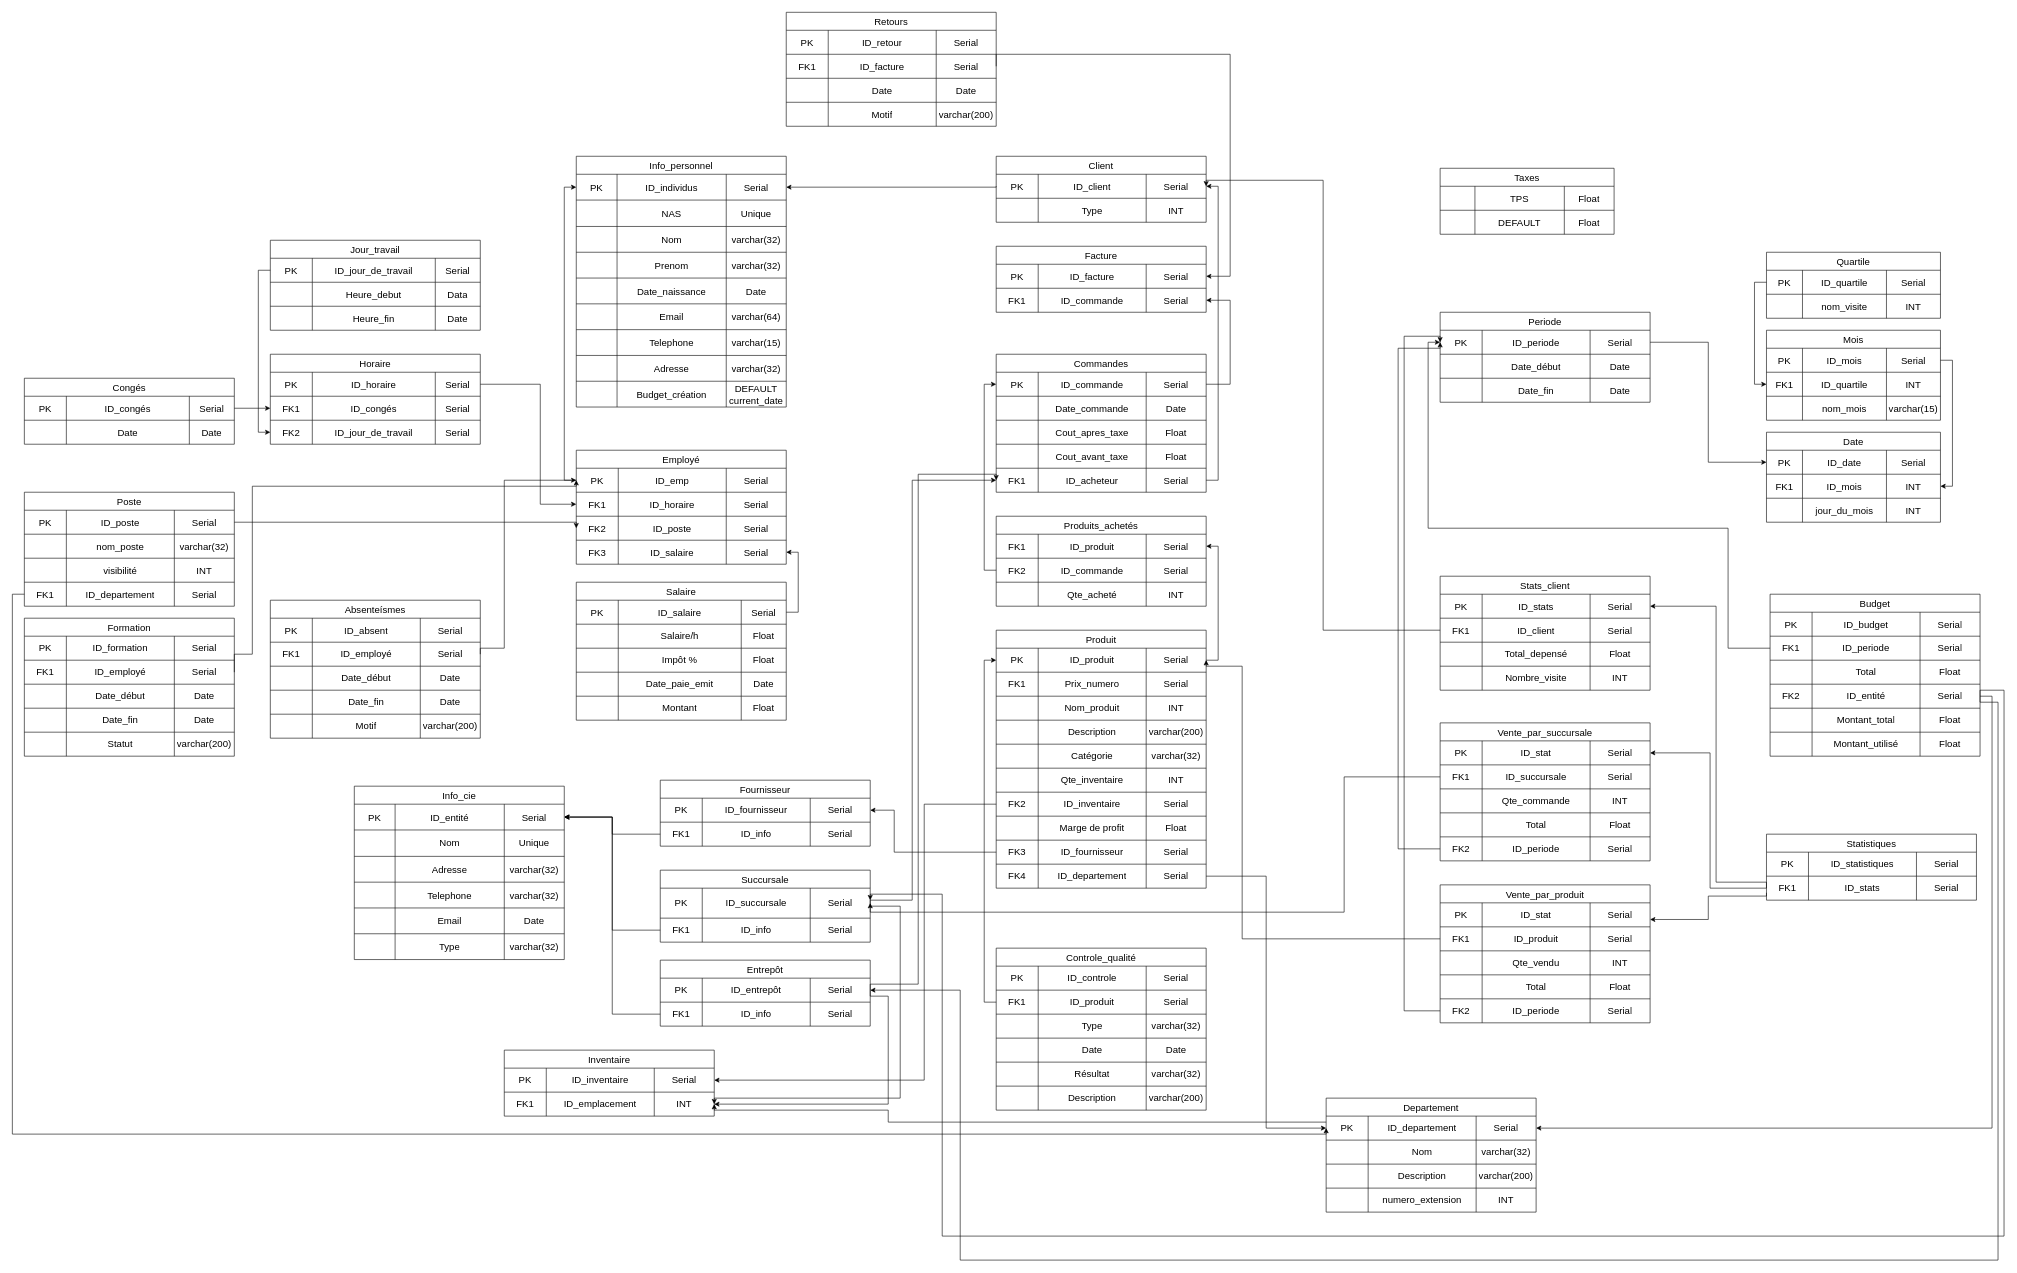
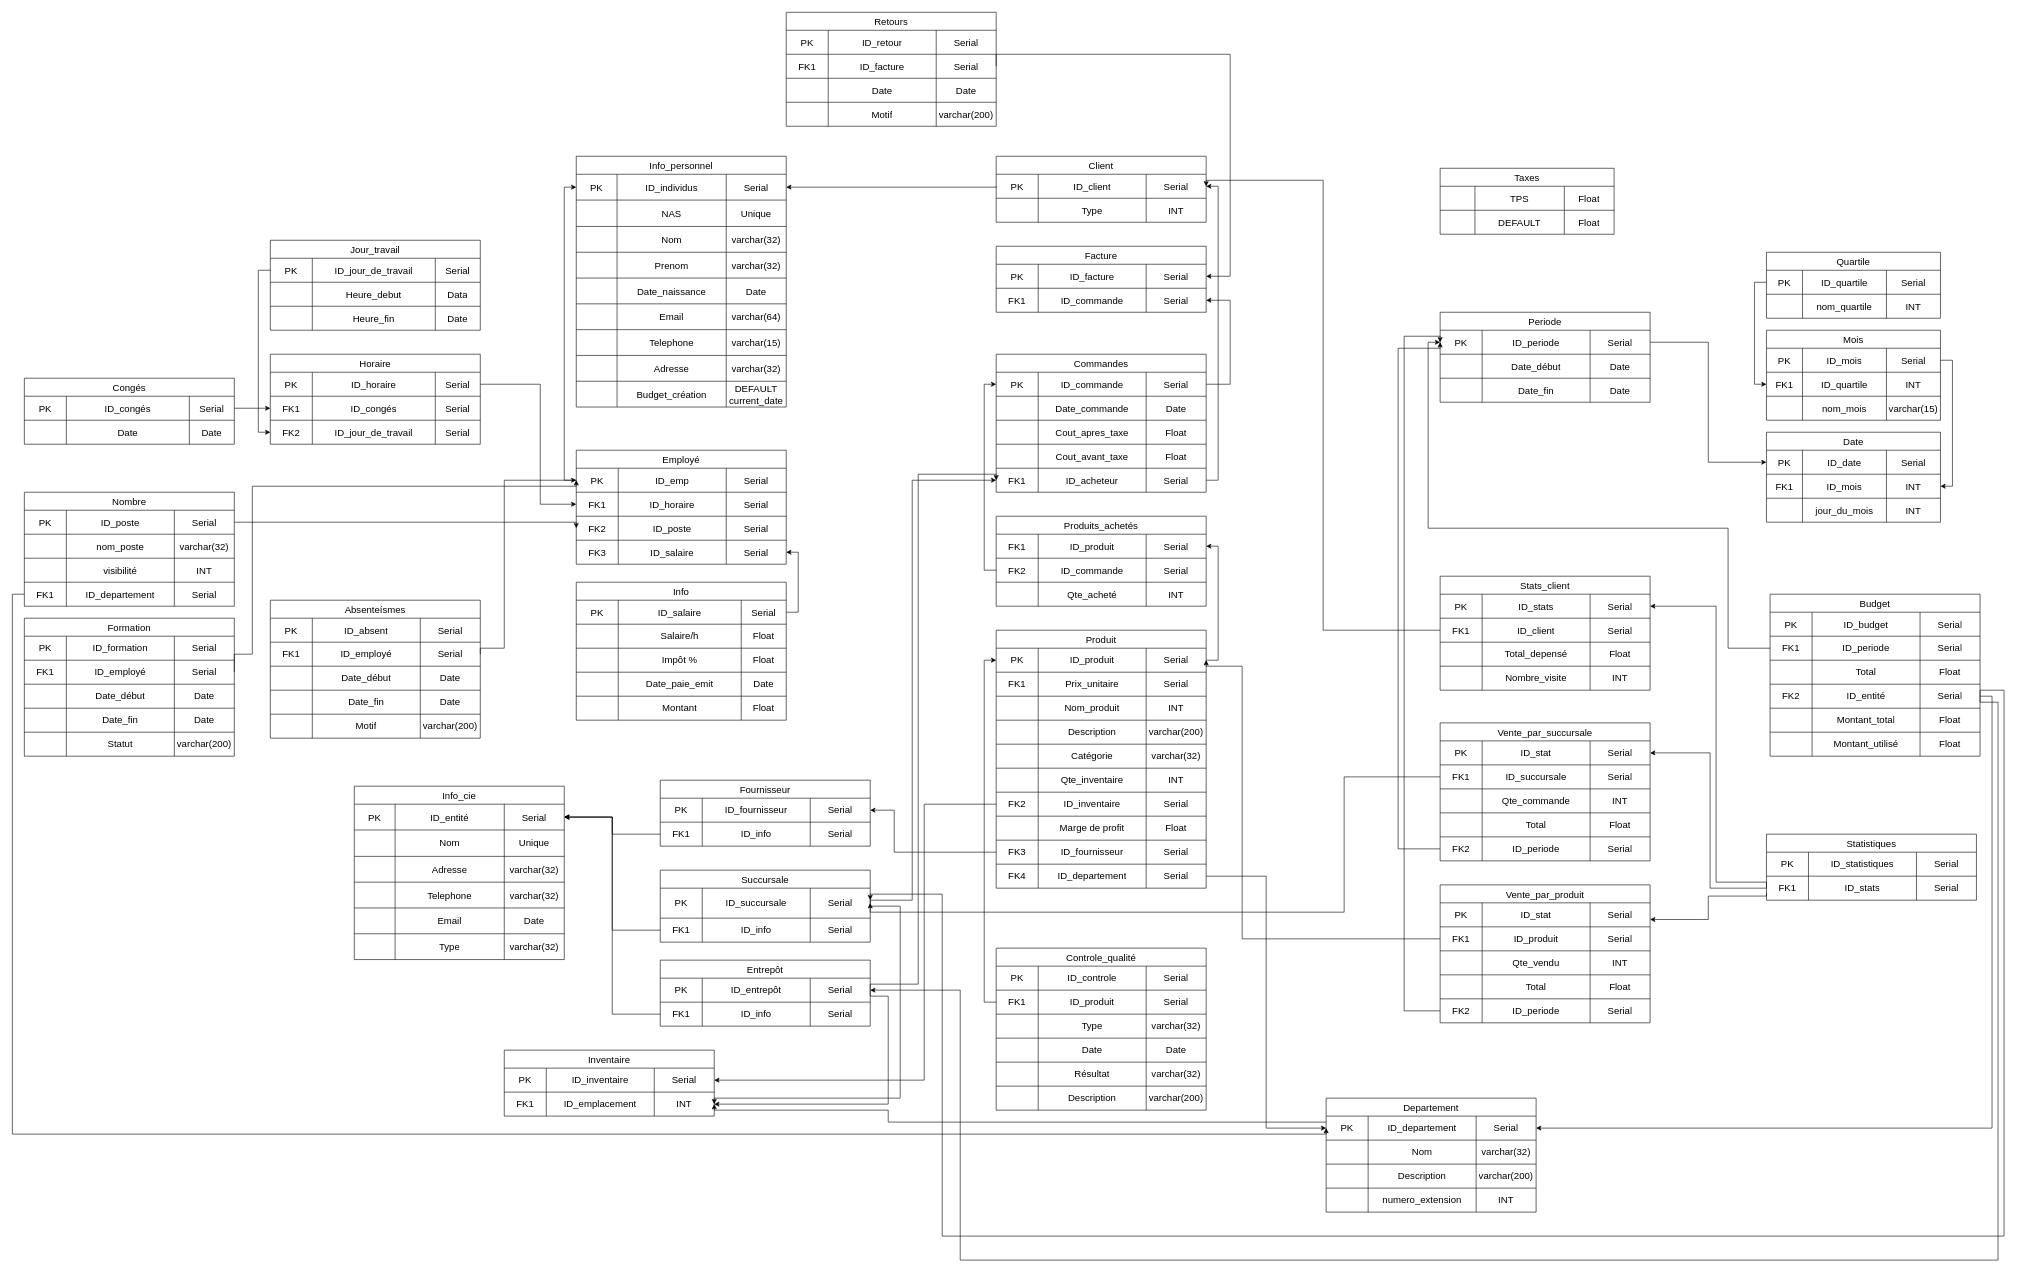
node "nom_visite": label "nom_visite" -> "nom_quartile"
node "Poste": label "Poste" -> "Nombre"
node "Salaire": label "Salaire" -> "Info"
node "Prix_numero": label "Prix_numero" -> "Prix_unitaire"
